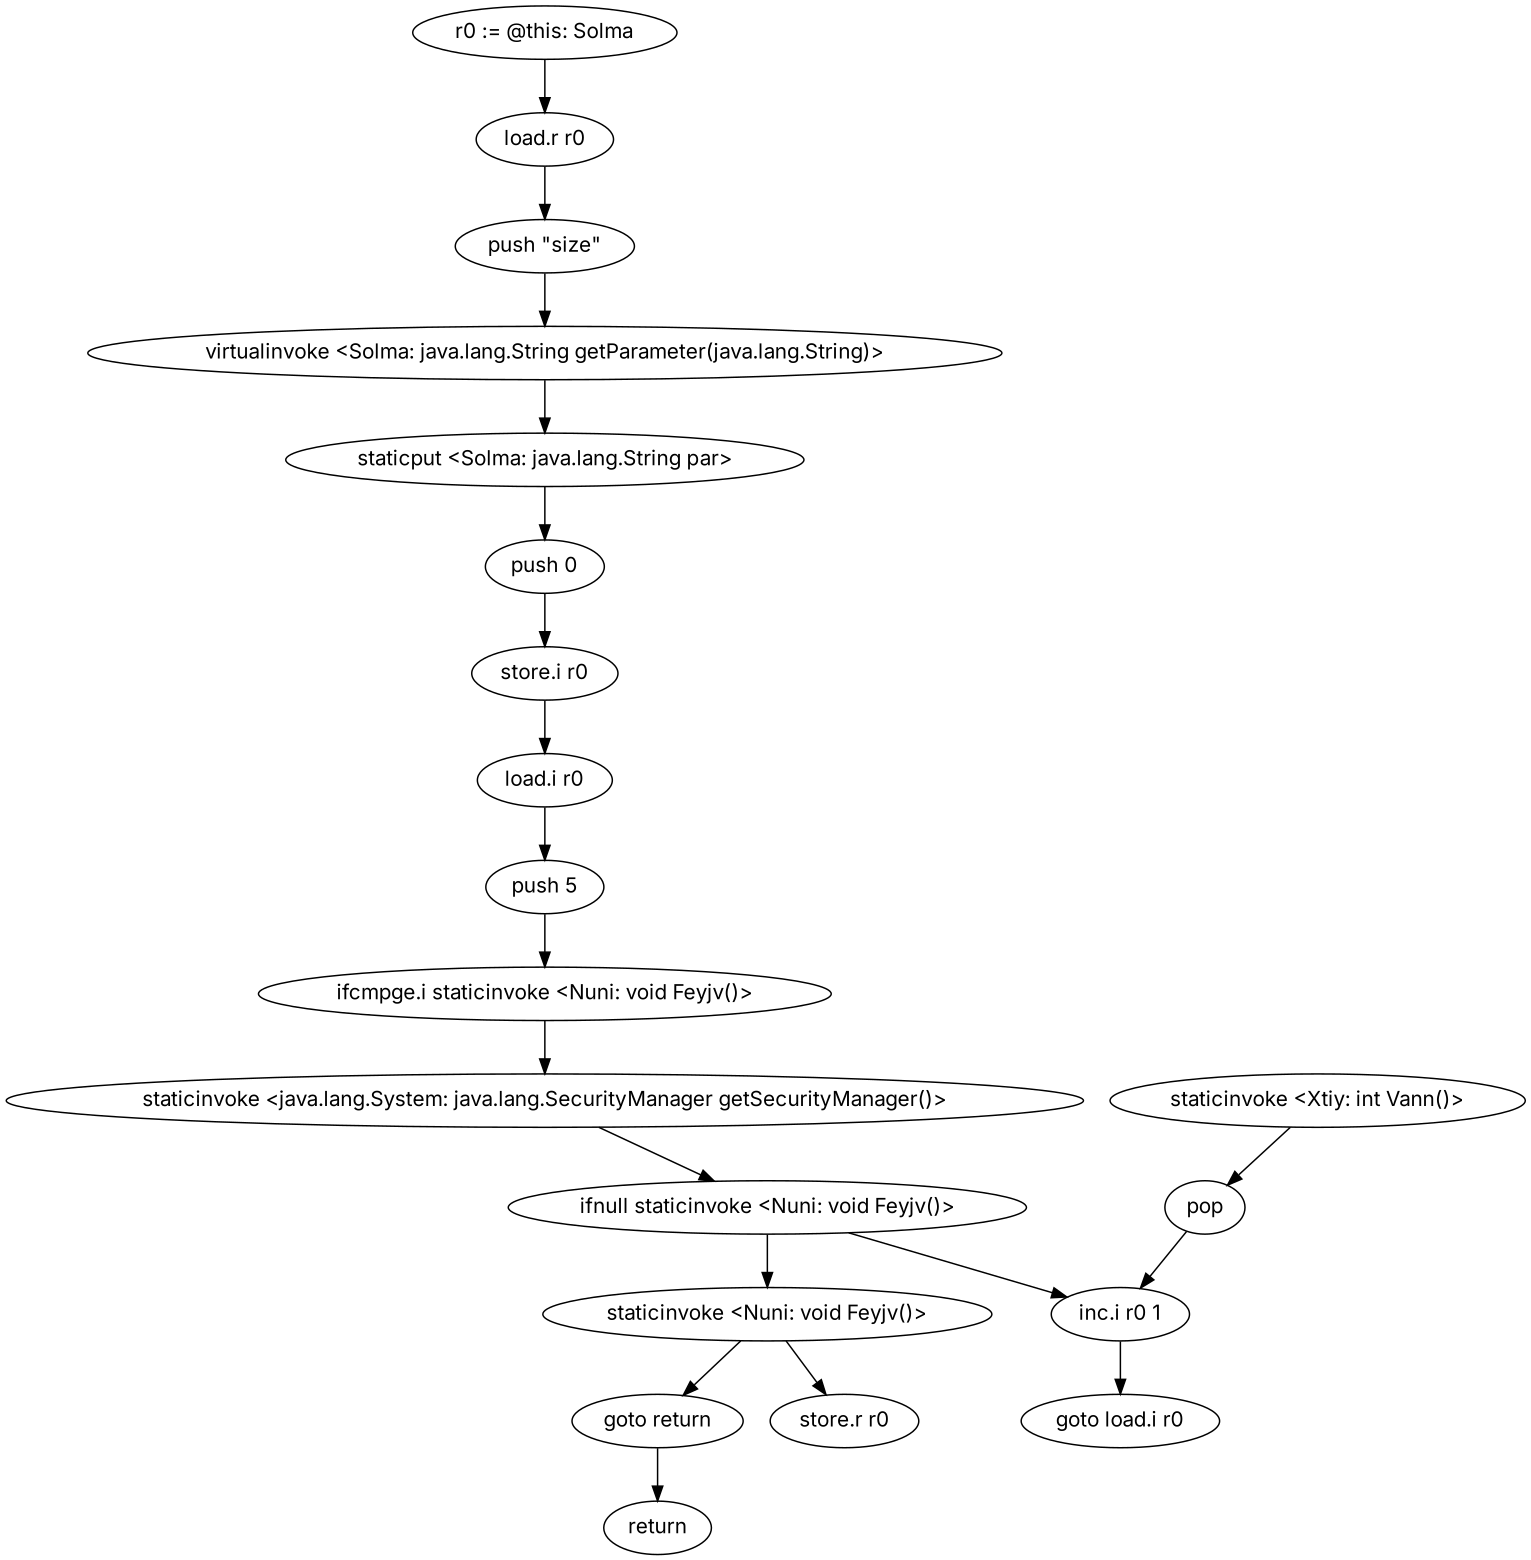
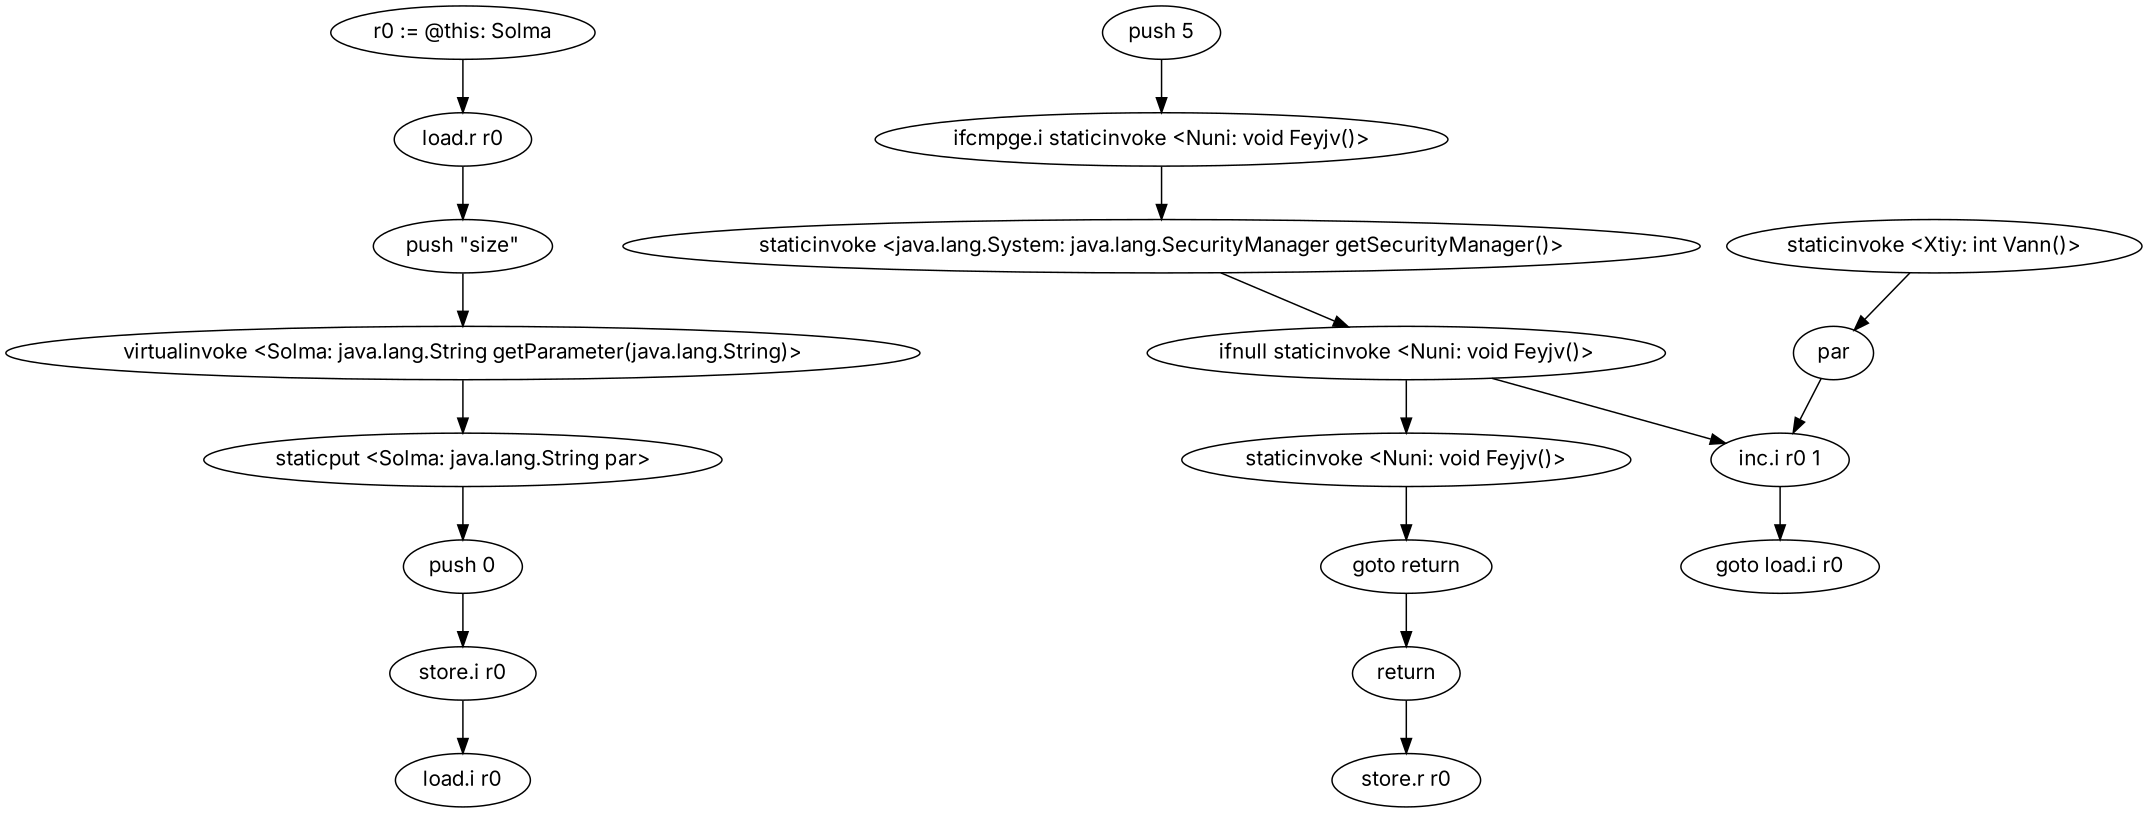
edge "load.i r0" -> "push 5": removed
node "pop": label "pop" -> "par"
edge "staticinvoke <Nuni: void Feyjv()>" -> "store.r r0": now "return" -> "store.r r0"
